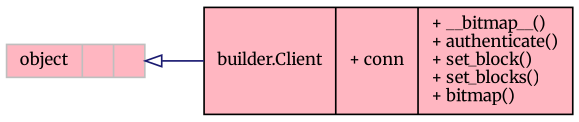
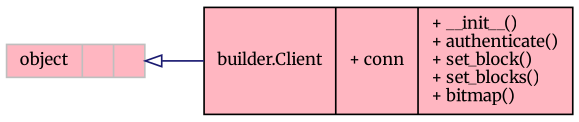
node "builder.Client": text "+ __bitmap__()" -> "+ __init__()"
